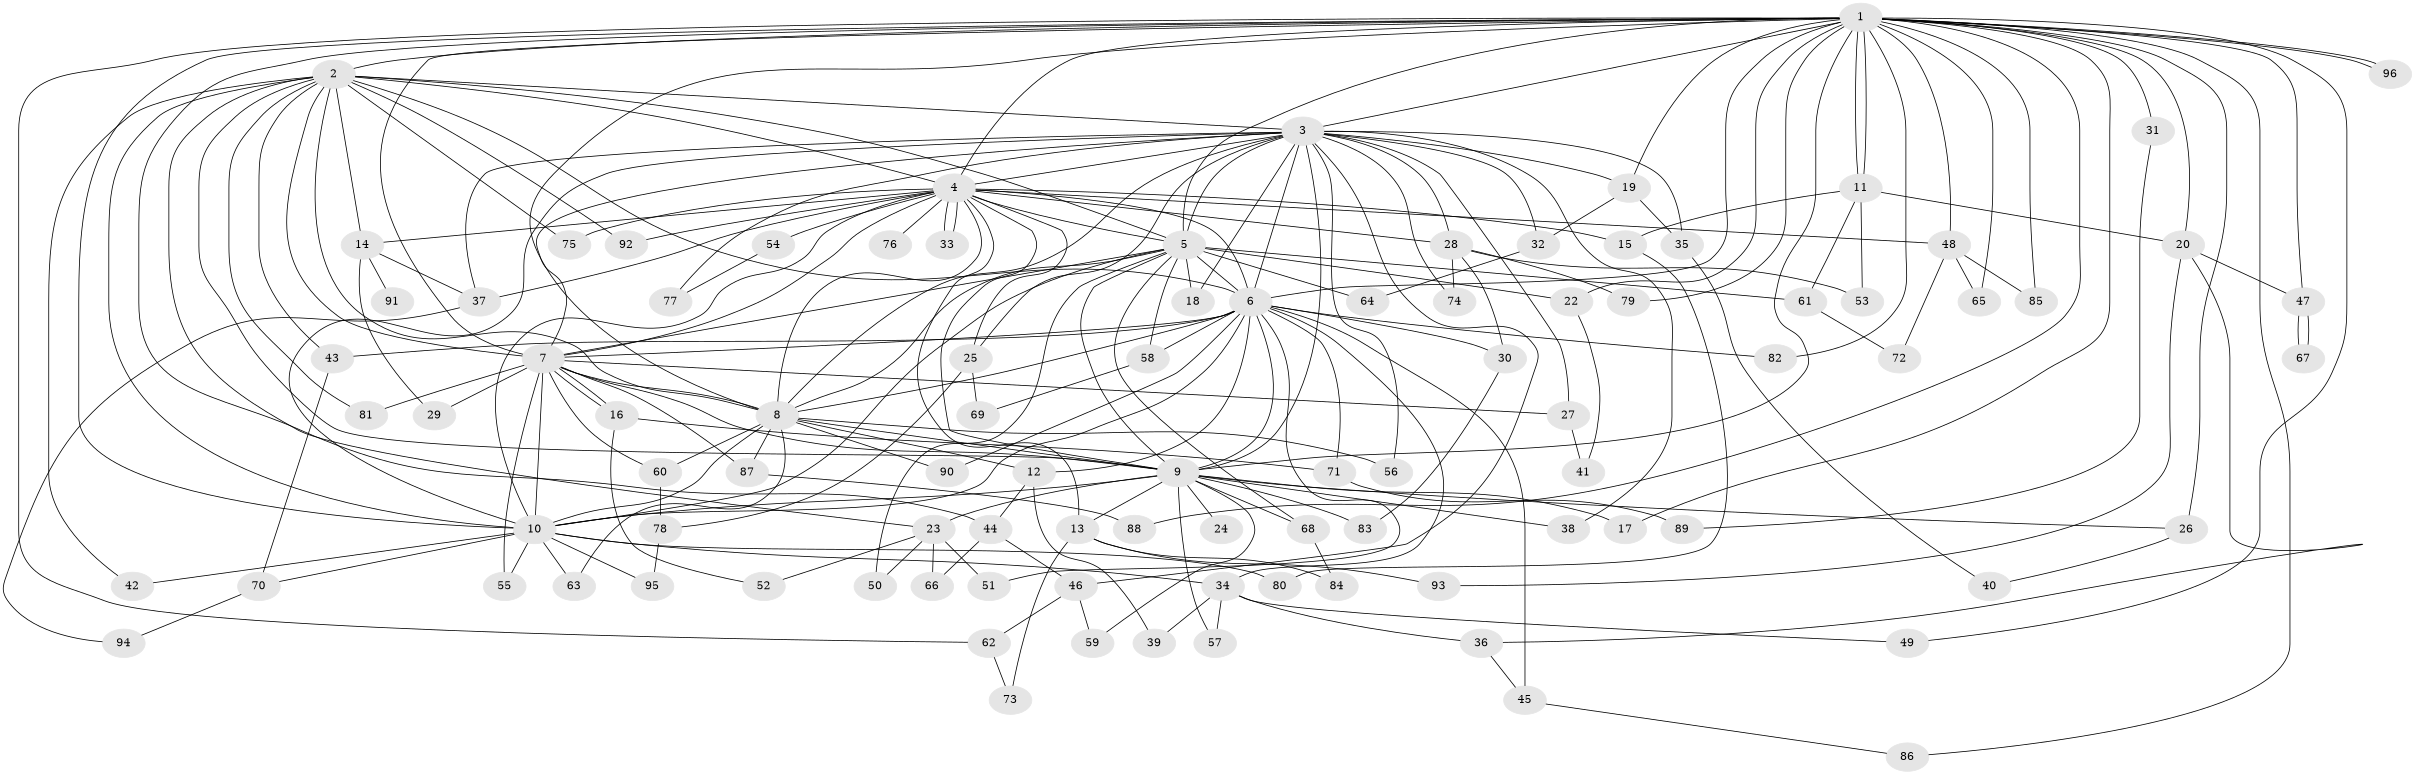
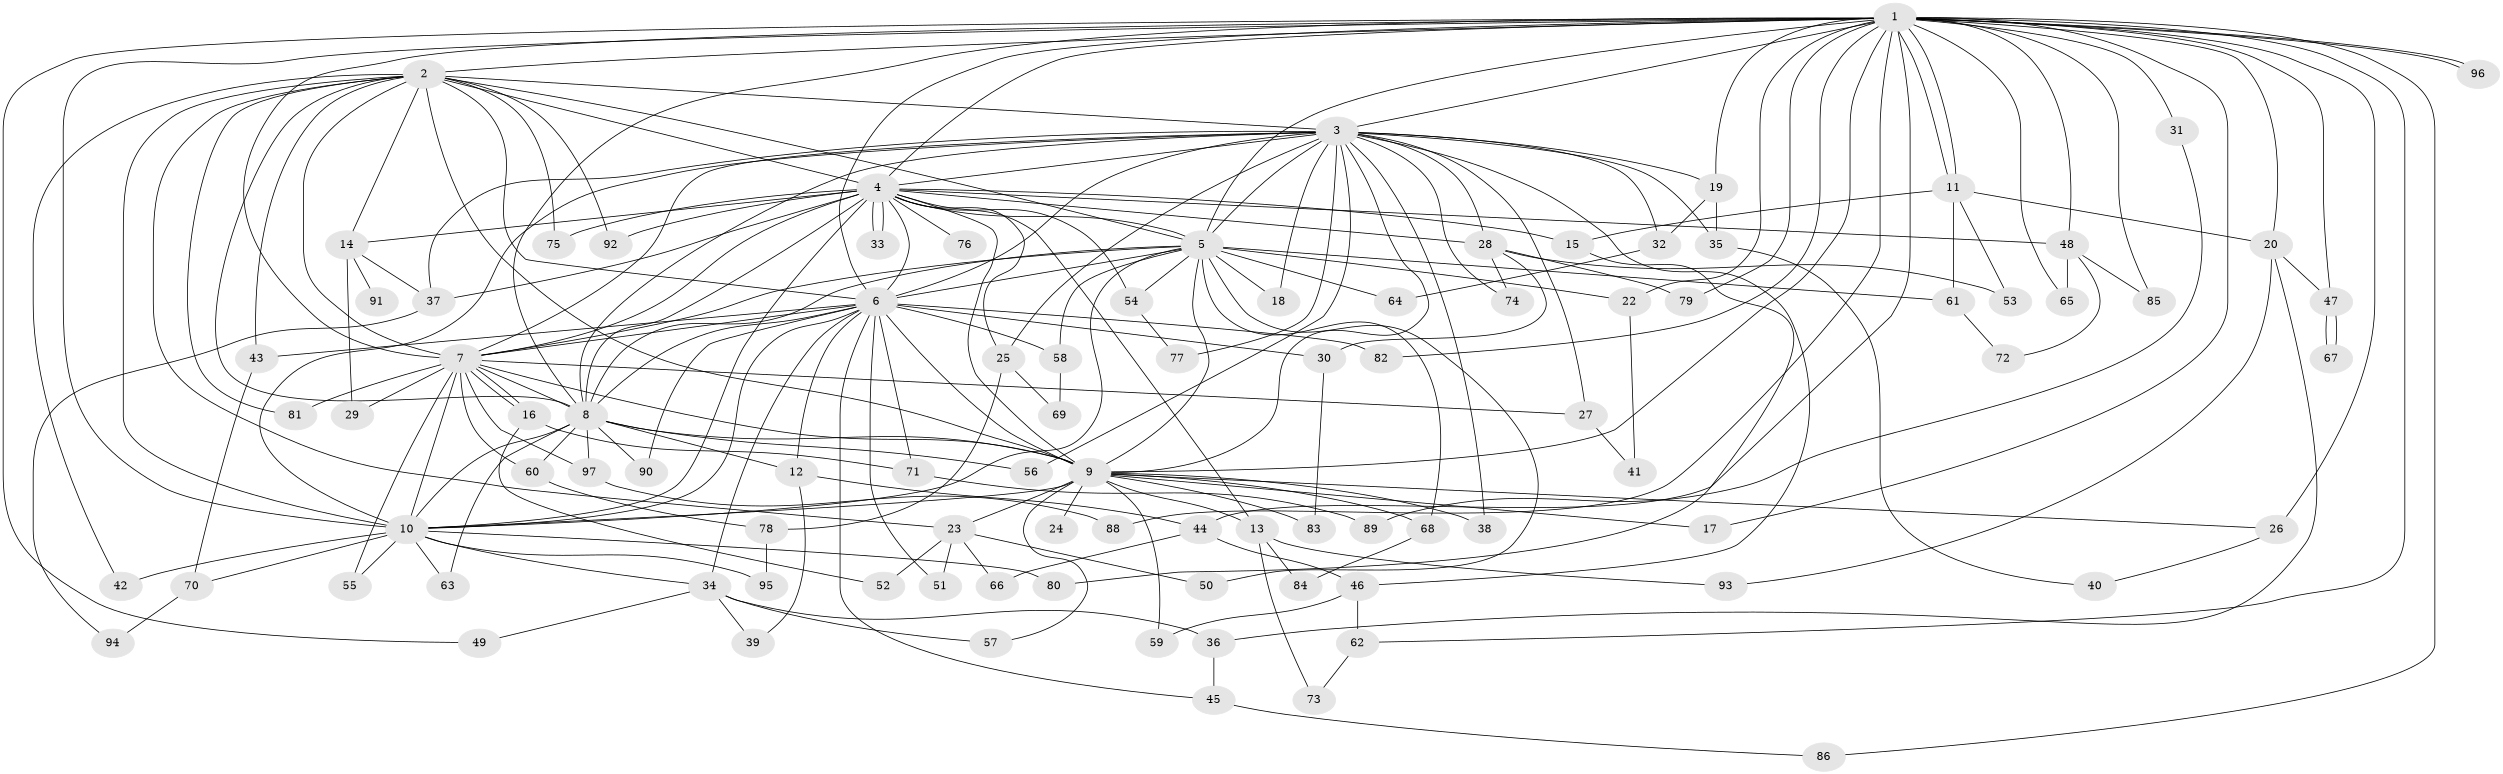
edge "5" -- "54": added
node "87": label "87" -> "97"
